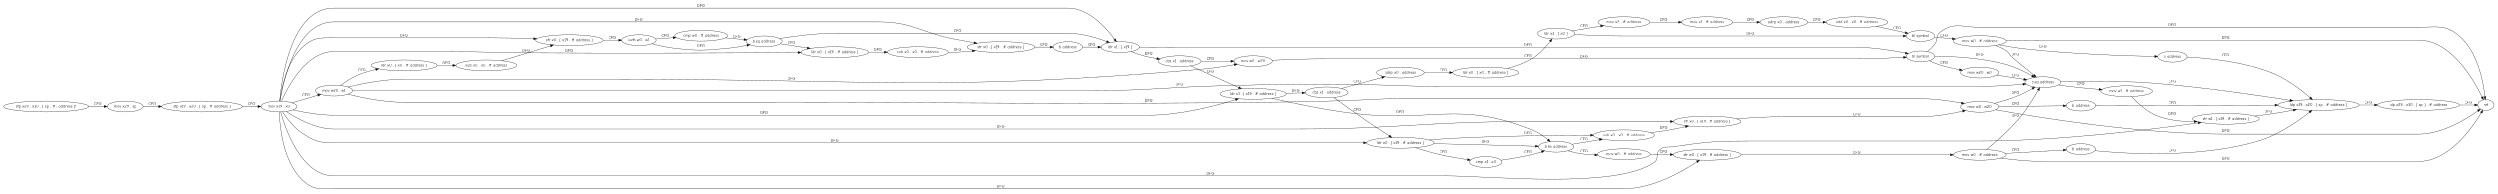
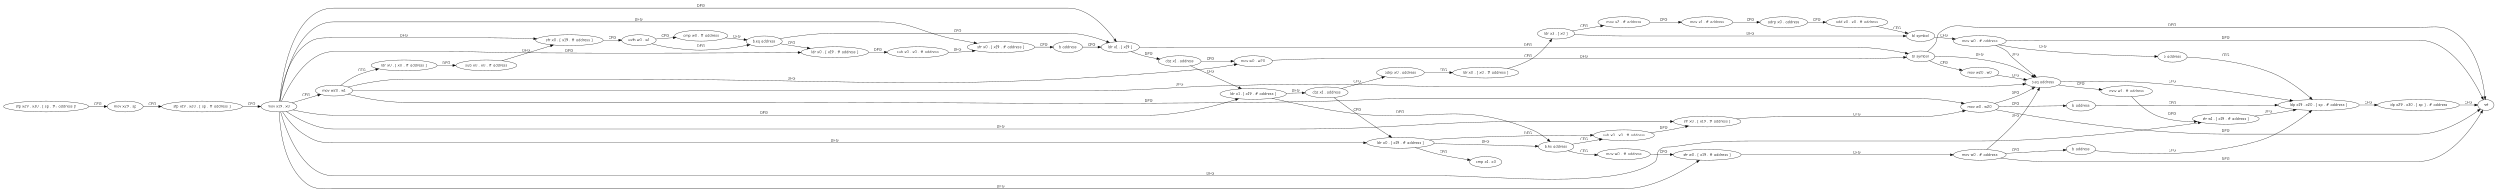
edge "cmp x1 , x3" -> "b.hs address": removed, label "CFG"
